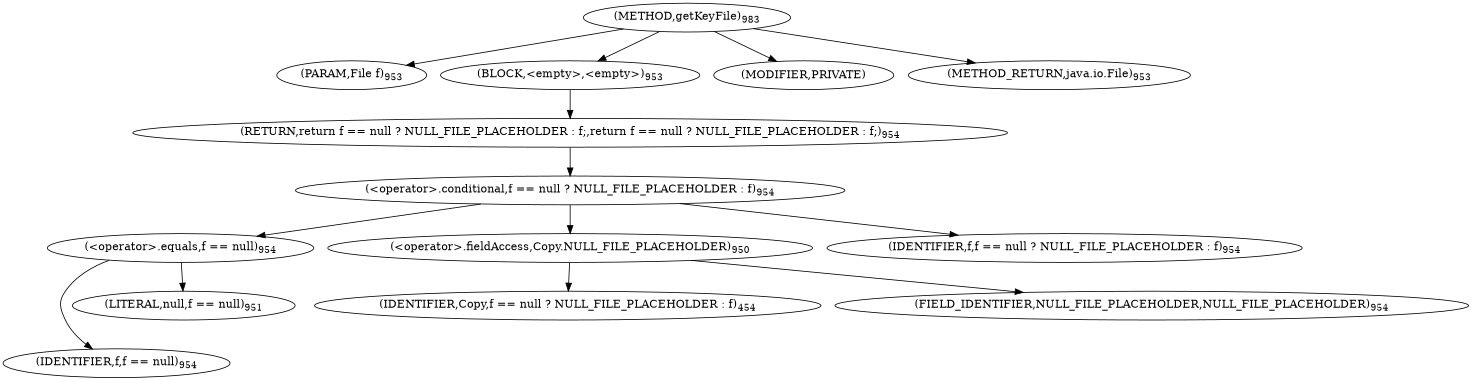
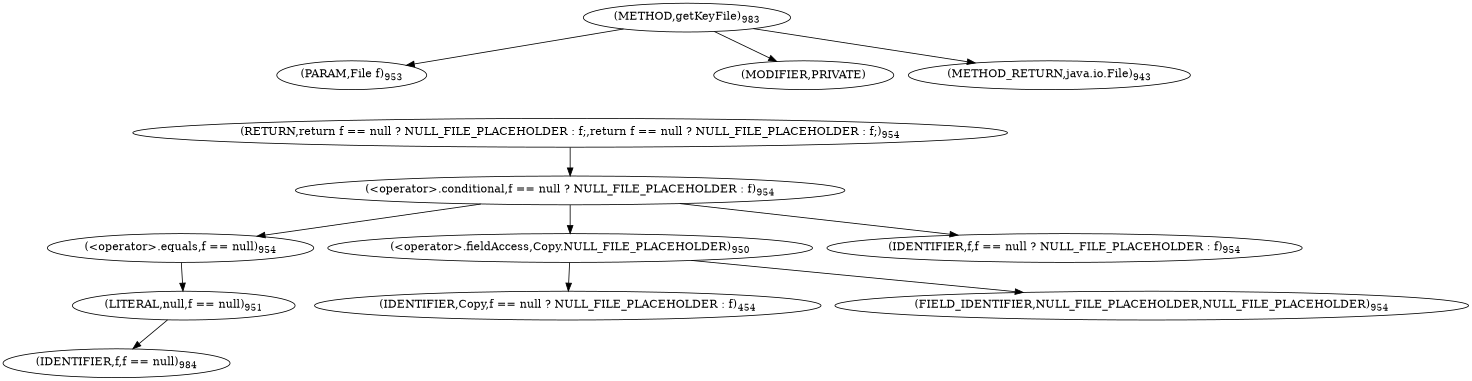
node "(METHOD_RETURN,java.io.File)": text "953" -> "943"
node "(BLOCK,<empty>,<empty>)": removed
edge "(<operator>.equals,f == null)" -> "(IDENTIFIER,f,f == null)": now "(LITERAL,null,f == null)" -> "(IDENTIFIER,f,f == null)"
node "(IDENTIFIER,f,f == null)": text "954" -> "984"
